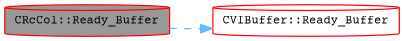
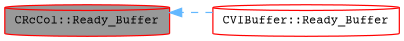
edge "CRcCol::Ready_Buffer" -> "CVIBuffer::Ready_Buffer": reversed
